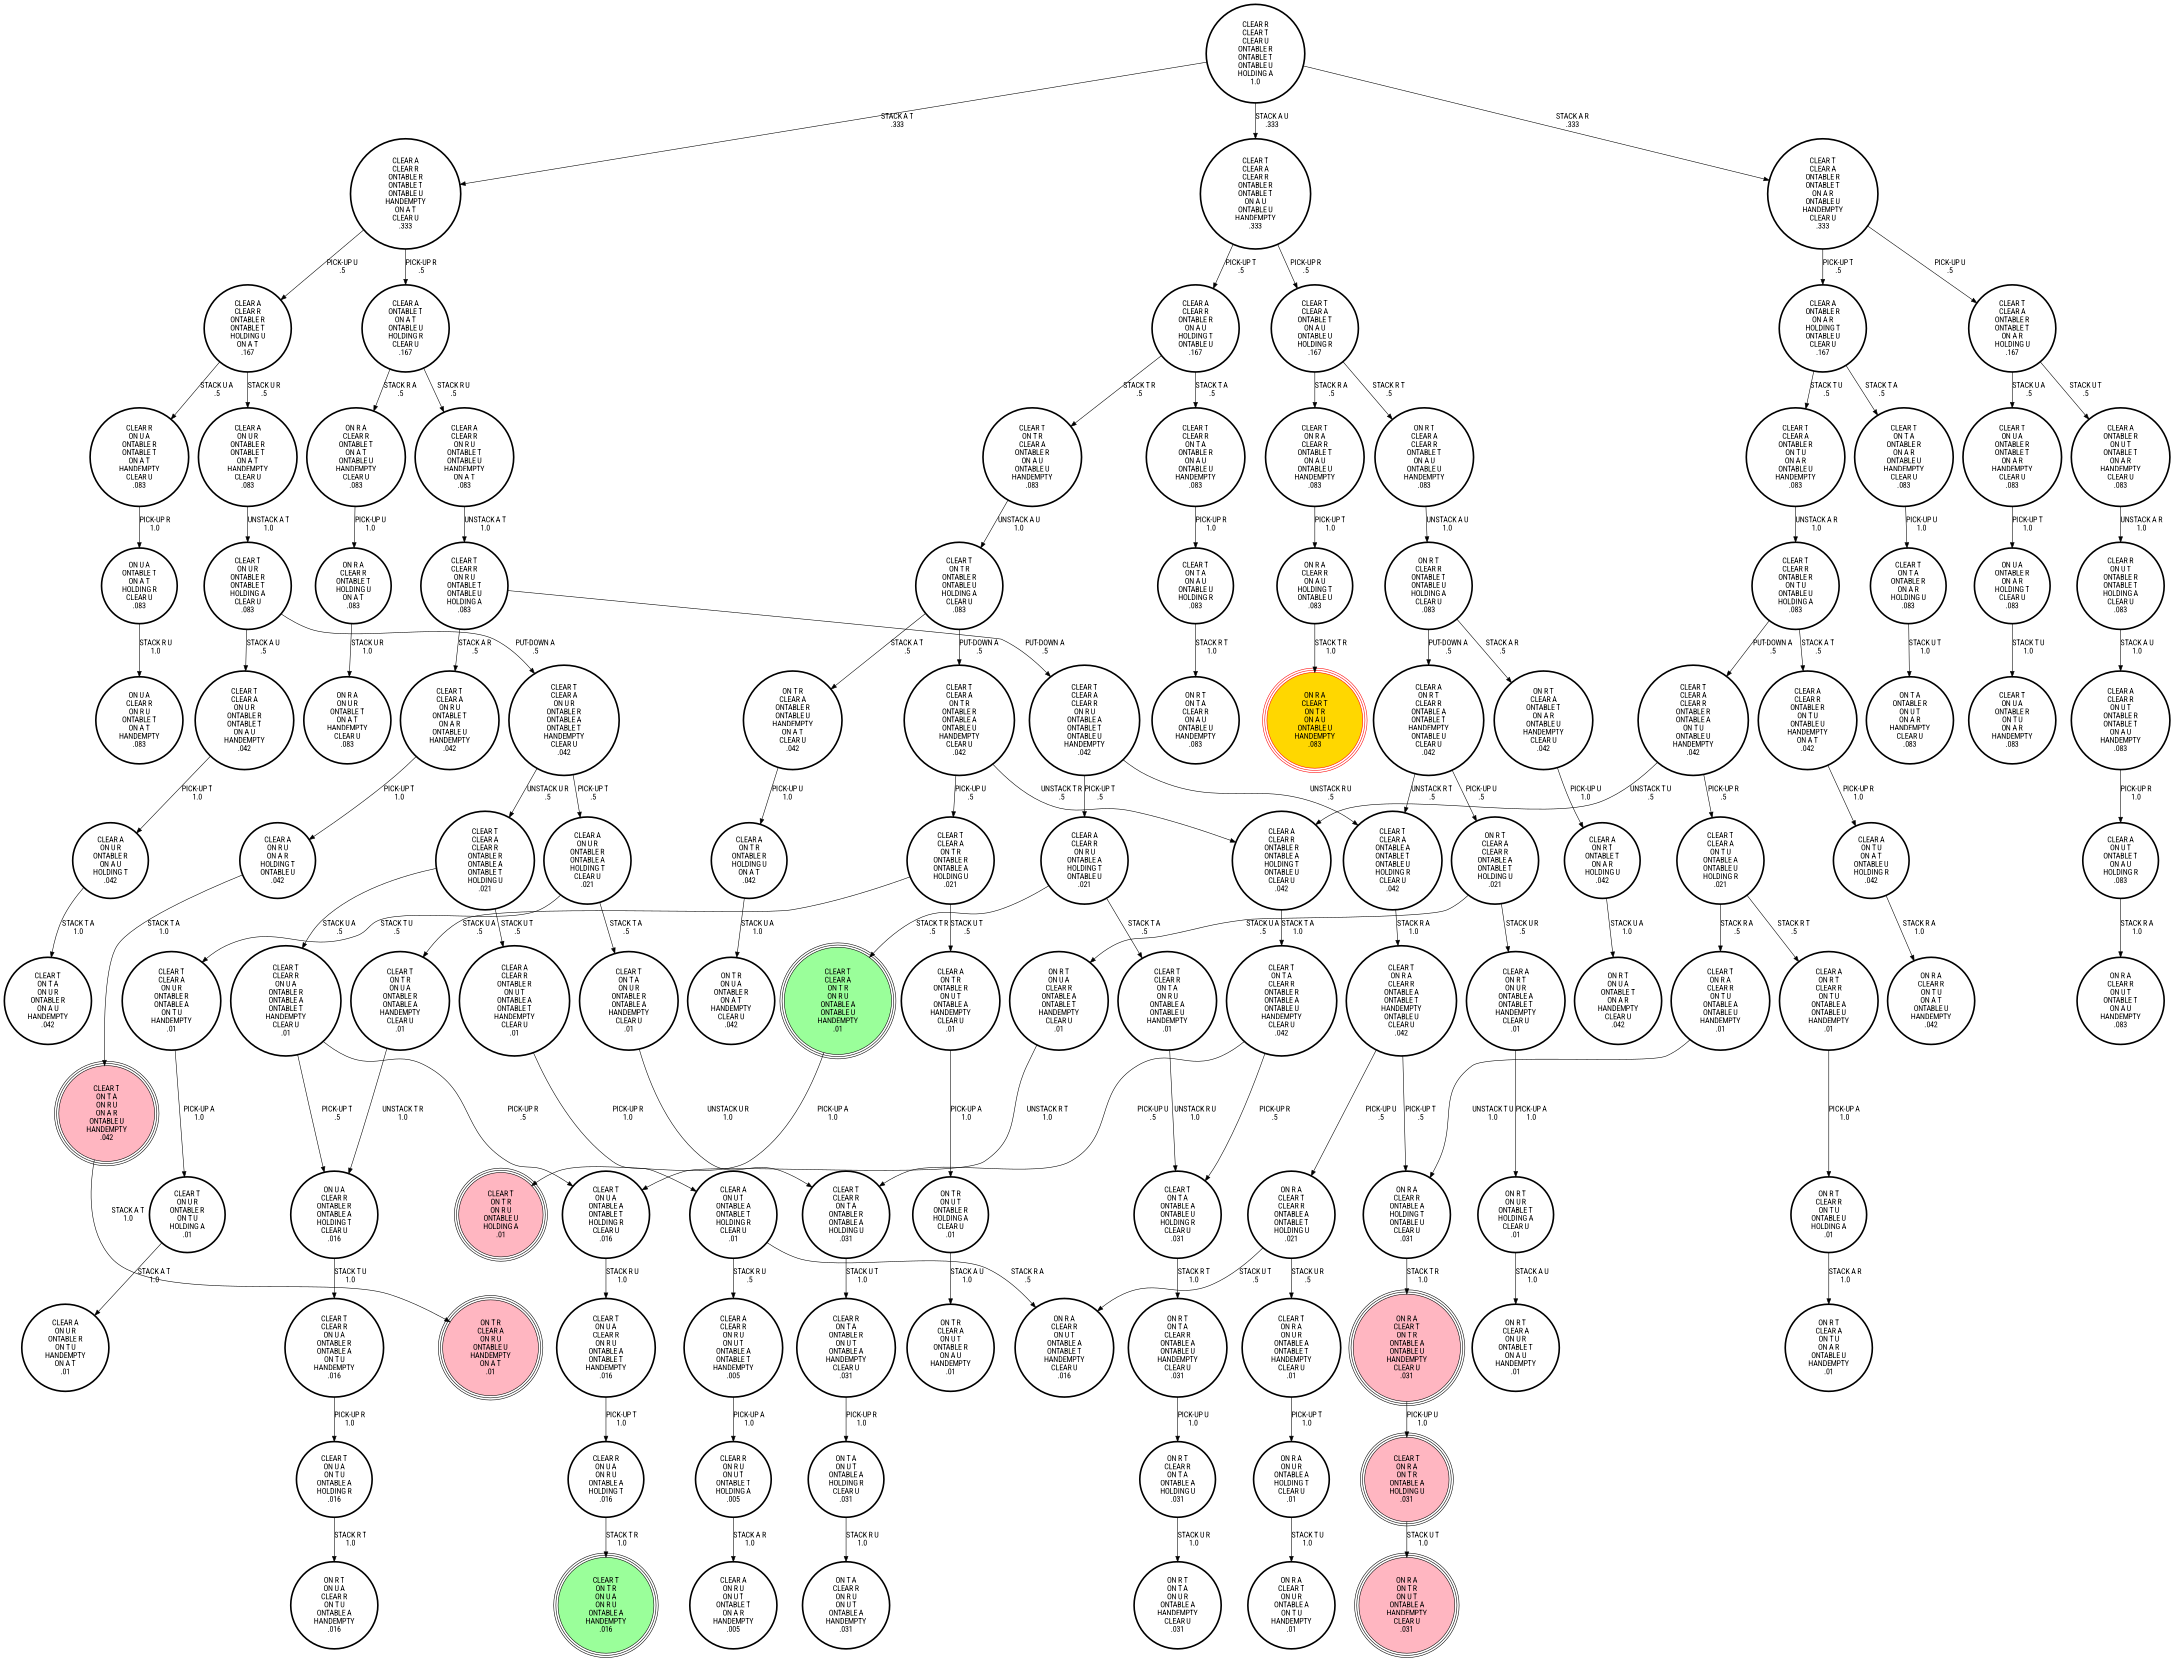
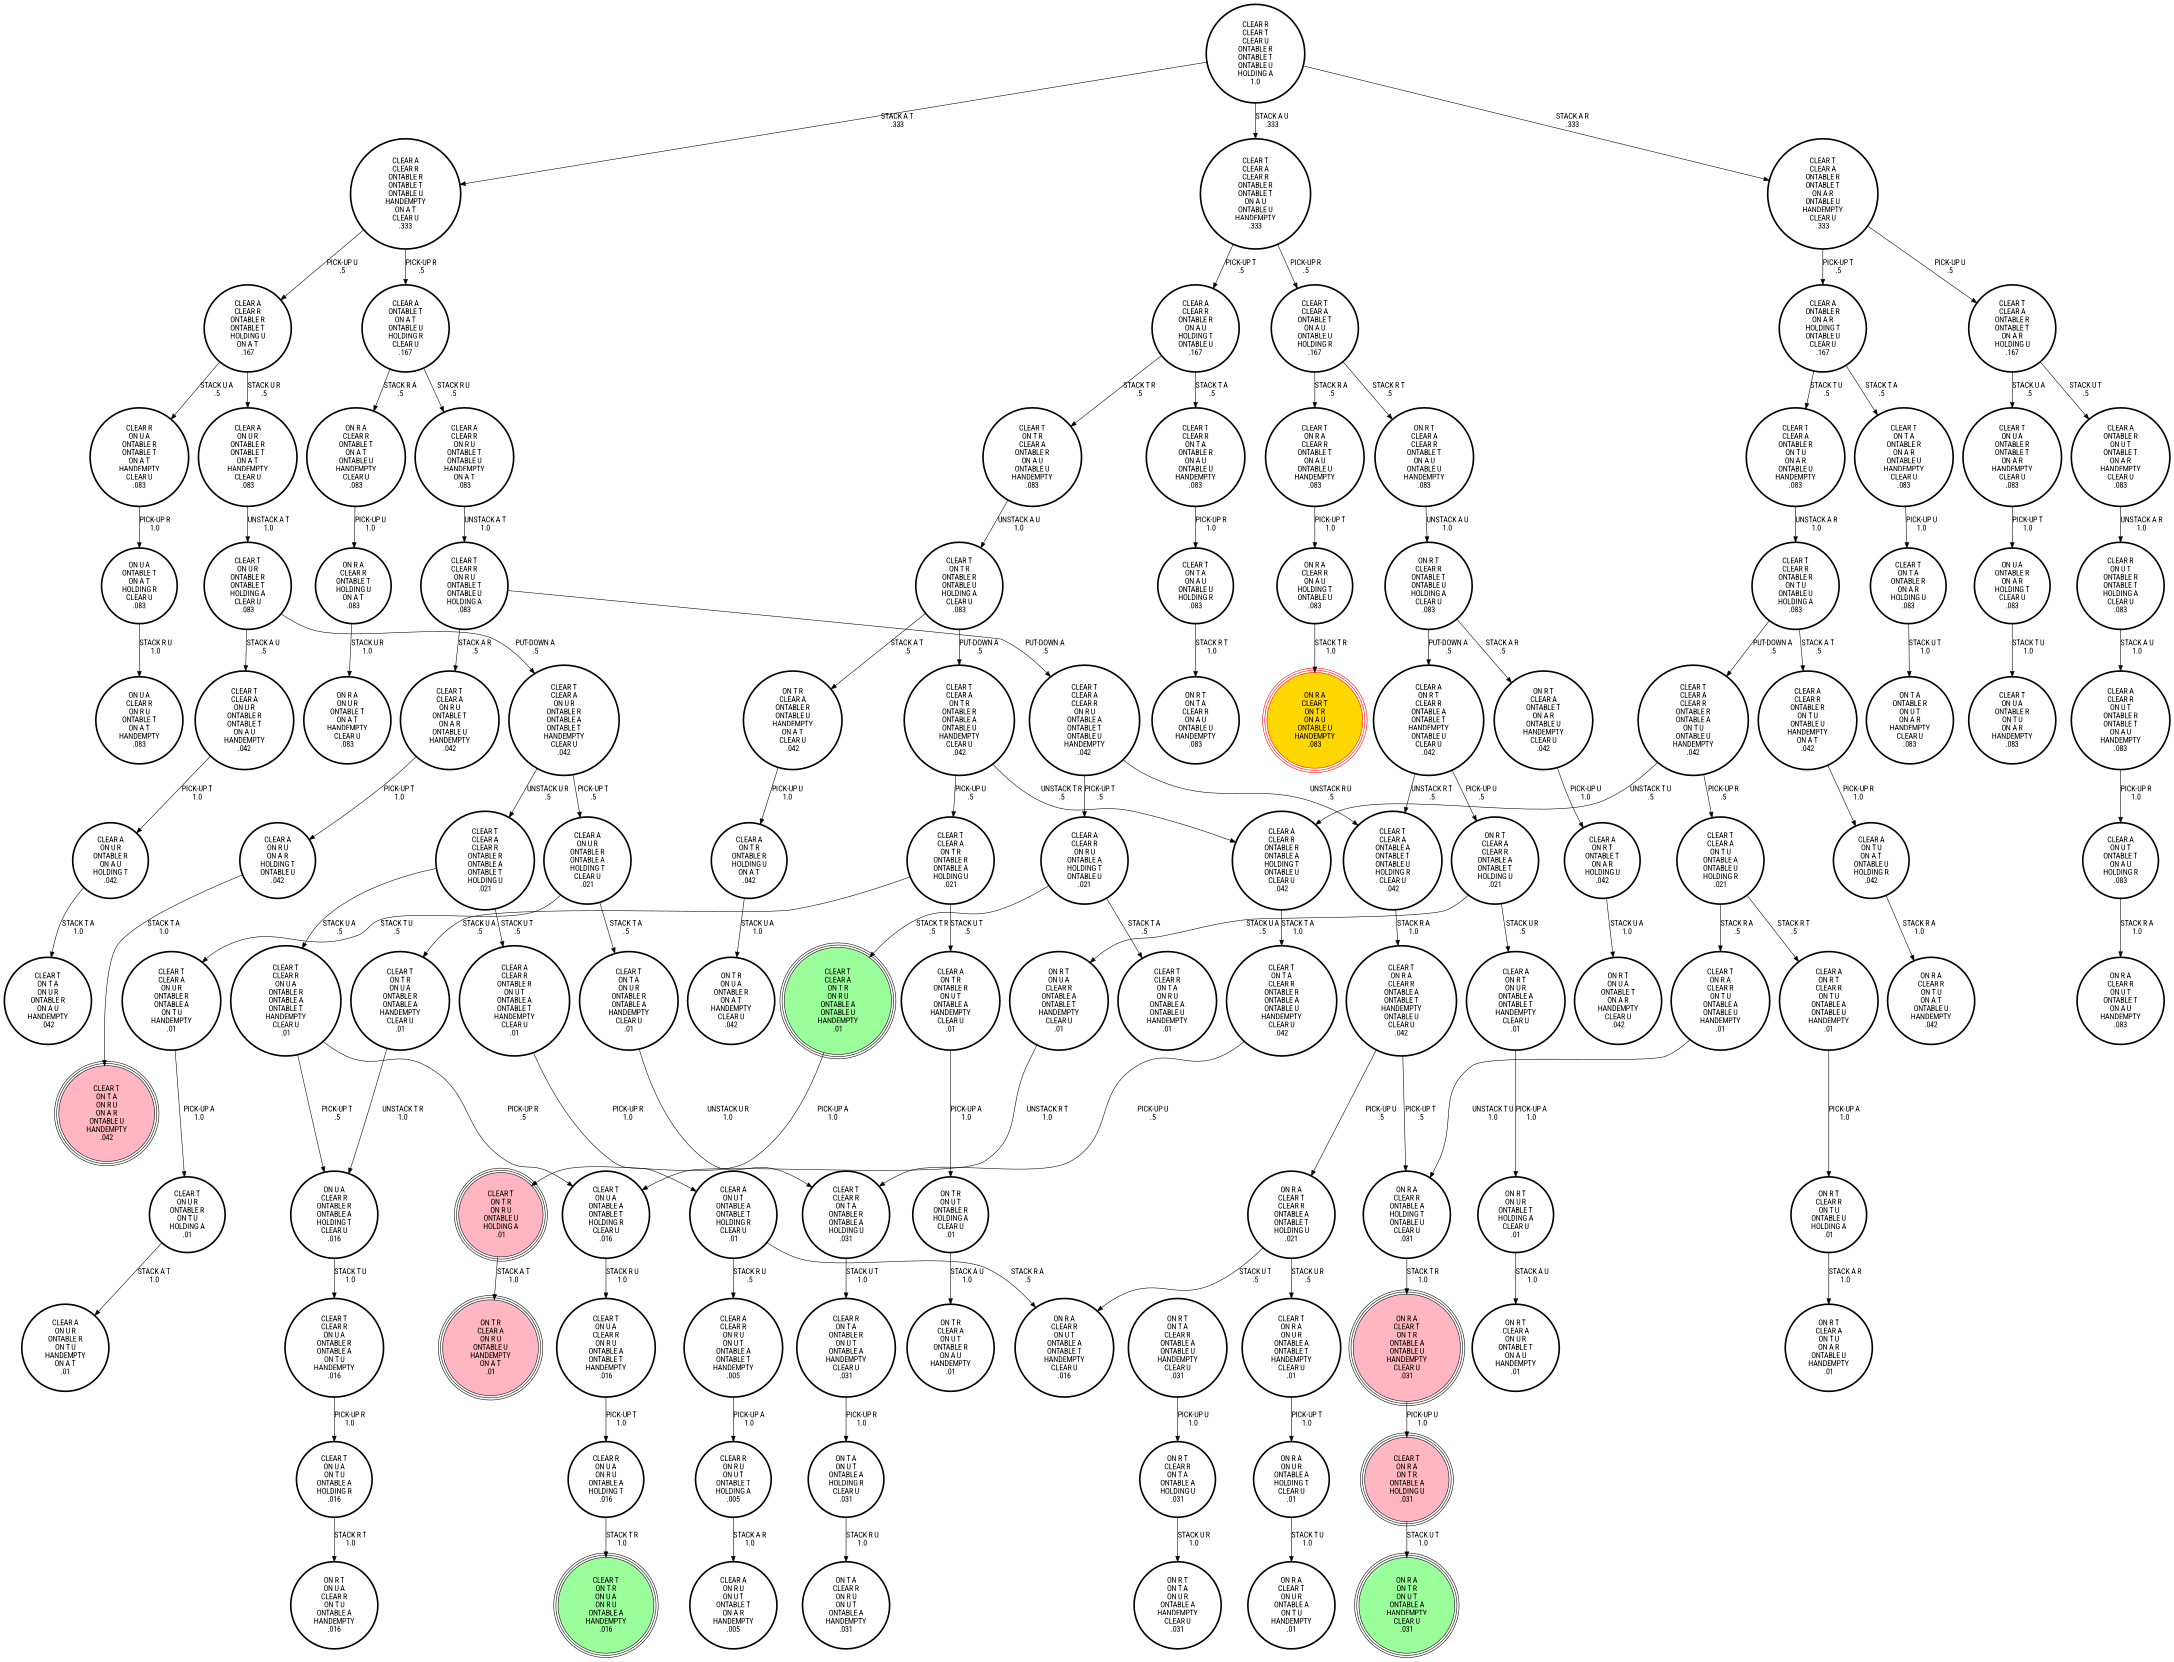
node "CLEAR T ON T A ONTABLE A ONTABLE U HOLDING R CLEAR U .031": removed
edge "CLEAR T ON T A ON R U ON A R ONTABLE U HANDEMPTY .042" -> "ON T R CLEAR A ON R U ONTABLE U HANDEMPTY ON A T .01": now "CLEAR T ON T R ON R U ONTABLE U HOLDING A .01" -> "ON T R CLEAR A ON R U ONTABLE U HANDEMPTY ON A T .01"
node "ON R A ON T R ON U T ONTABLE A HANDEMPTY CLEAR U .031": fillcolor lightpink -> palegreen1
